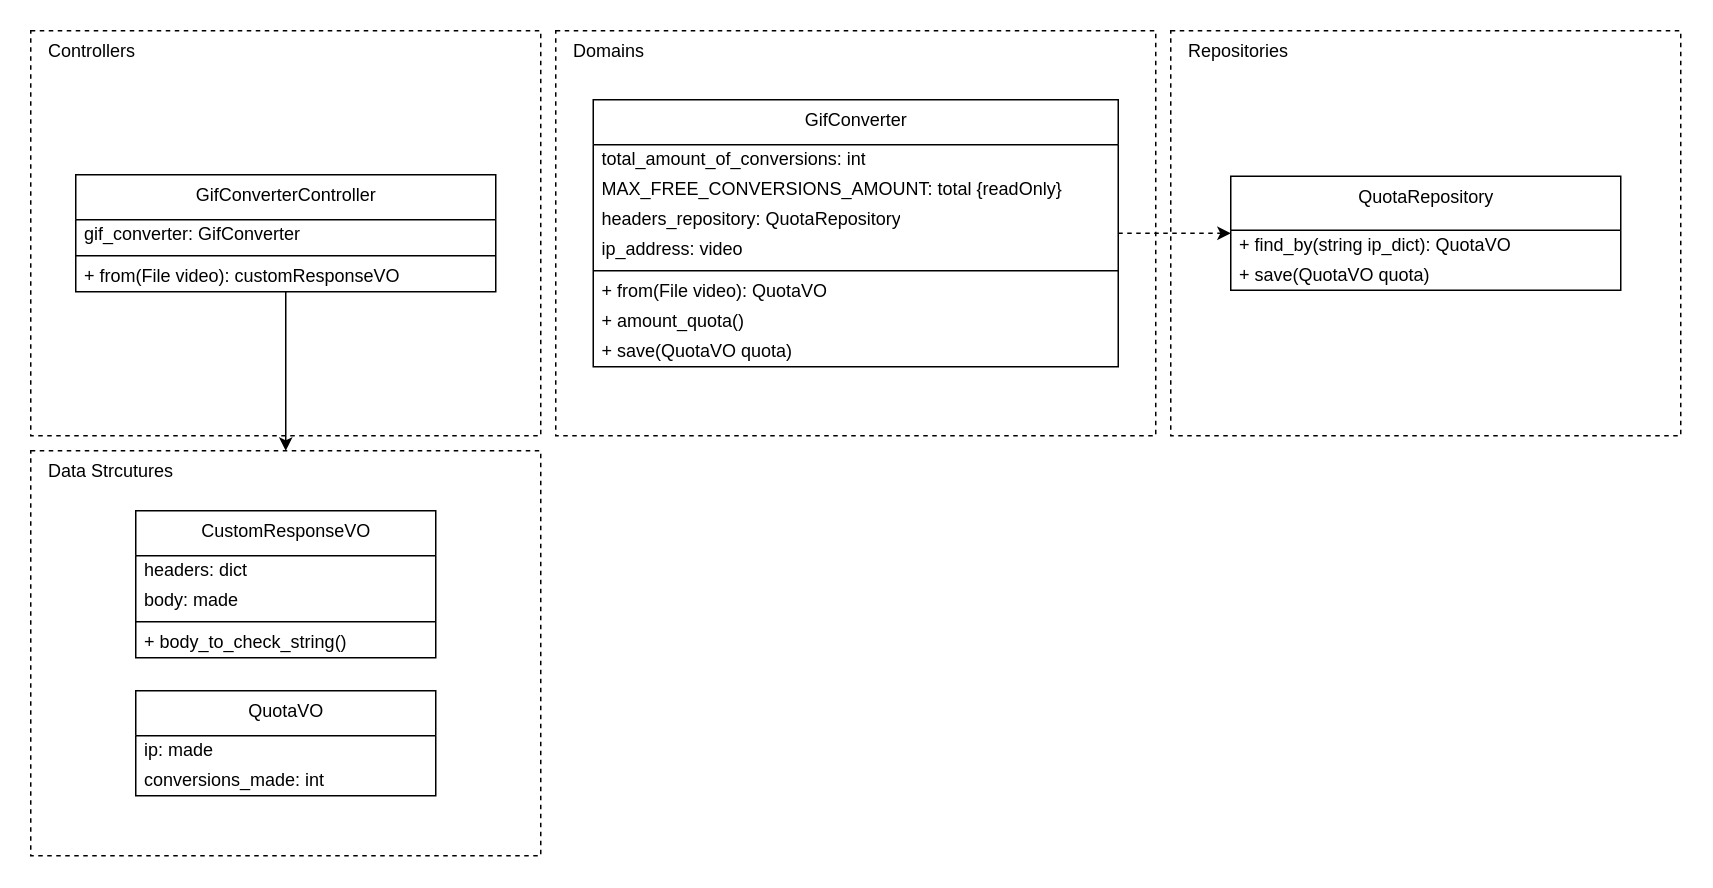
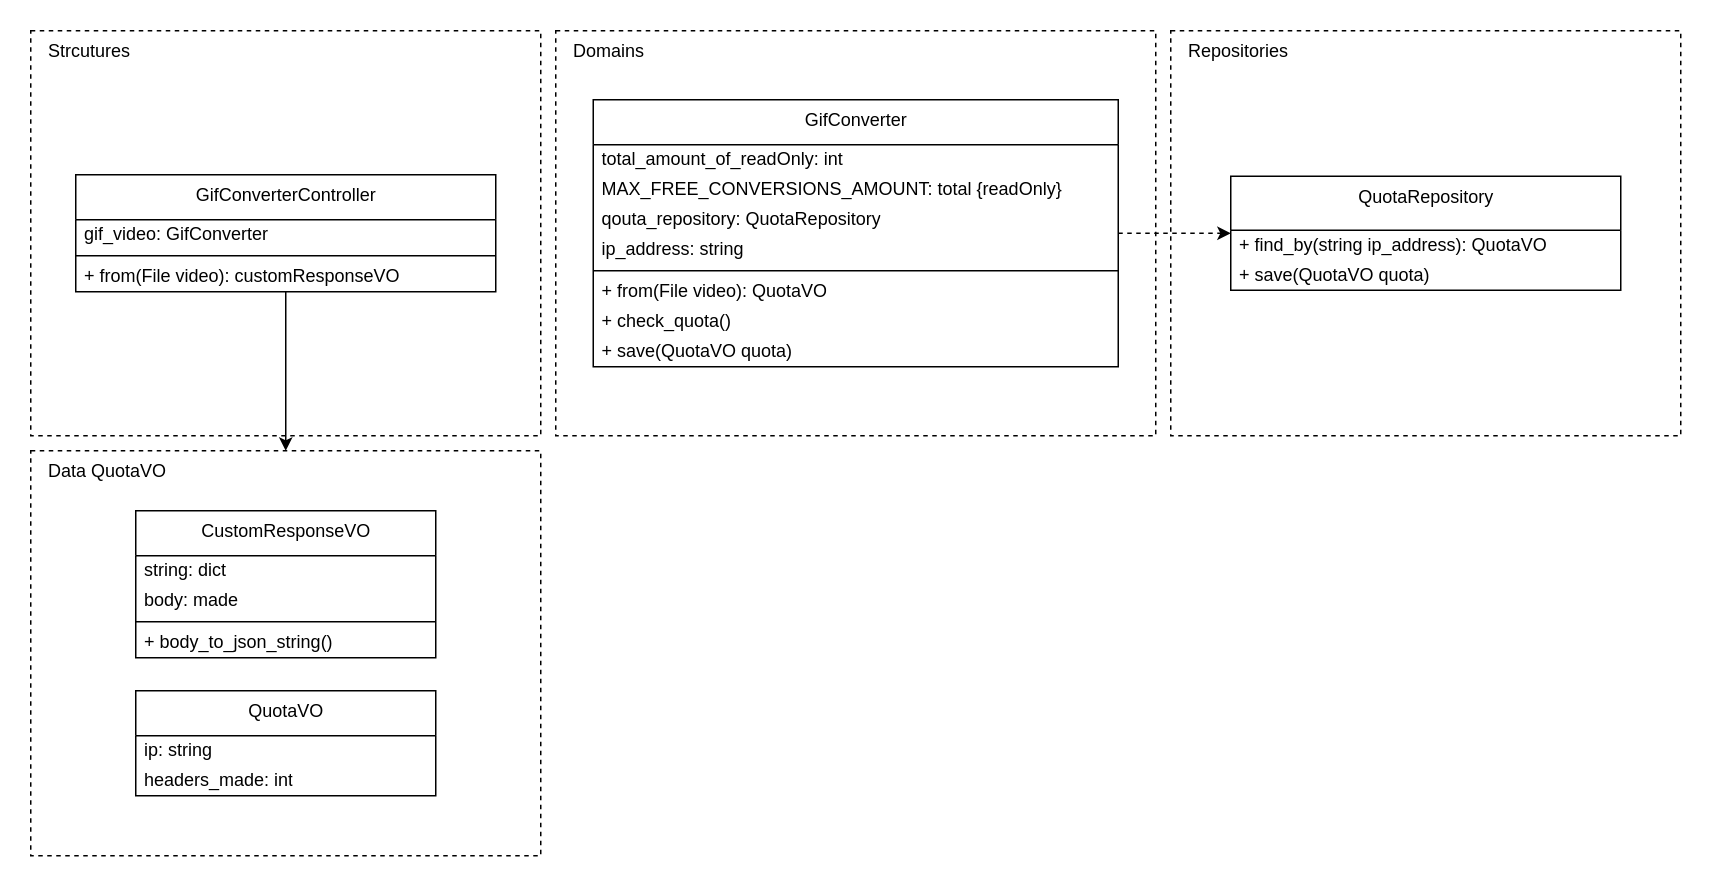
node "Controllers": label "Controllers" -> "Strcutures"
node "total_amount_of_conversions: int": label "total_amount_of_conversions: int" -> "total_amount_of_readOnly: int"
node "headers_repository: QuotaRepository": label "headers_repository: QuotaRepository" -> "qouta_repository: QuotaRepository"
node "gif_converter: GifConverter": label "gif_converter: GifConverter" -> "gif_video: GifConverter"
node "+ find_by(string ip_dict): QuotaVO": label "+ find_by(string ip_dict): QuotaVO" -> "+ find_by(string ip_address): QuotaVO"
node "ip_address: video": label "ip_address: video" -> "ip_address: string"
node "+ amount_quota()": label "+ amount_quota()" -> "+ check_quota()"
node "Data Strcutures": label "Data Strcutures" -> "Data QuotaVO"
node "headers: dict": label "headers: dict" -> "string: dict"
node "+ body_to_check_string()": label "+ body_to_check_string()" -> "+ body_to_json_string()"
node "ip: made": label "ip: made" -> "ip: string"
node "conversions_made: int": label "conversions_made: int" -> "headers_made: int"
